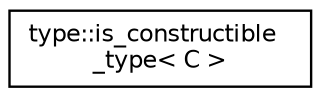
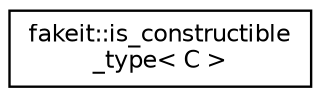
node "type::is_constructible _type< C >": label "type::is_constructible _type< C >" -> "fakeit::is_constructible _type< C >"
